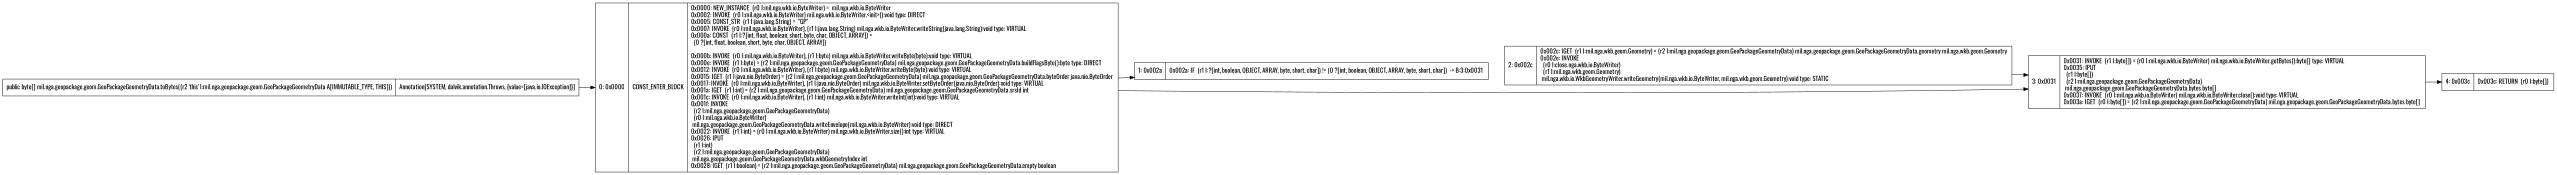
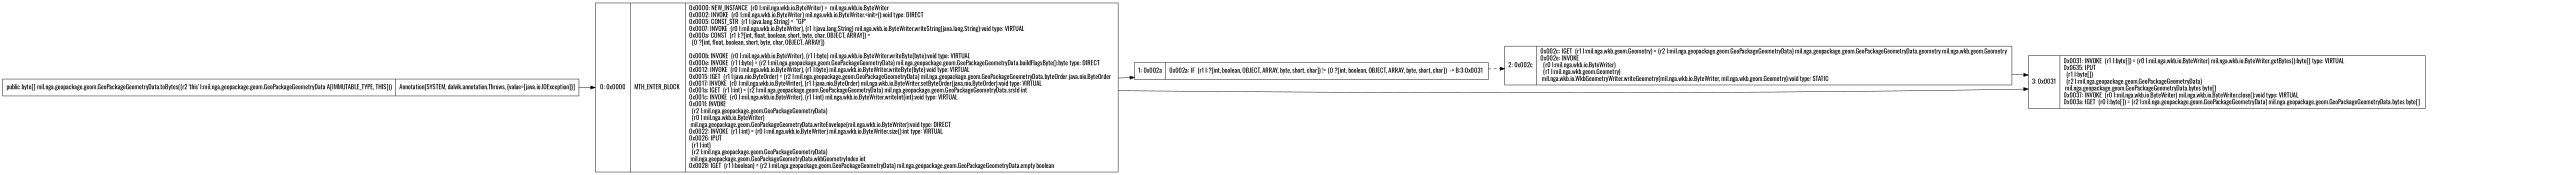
node "2: 0x002c": text "(r0 I:close.nga.wkb.io.ByteWriter)" -> "(r0 I:mil.nga.wkb.io.ByteWriter)"
node "3: 0x0031": text "0x0035: IPUT" -> "0x0635: IPUT"
edge "1: 0x002a" -> "2: 0x002c": added
node "4: 0x003c": removed
node "0: 0x0000": text "CONST_ENTER_BLOCK" -> "MTH_ENTER_BLOCK"
